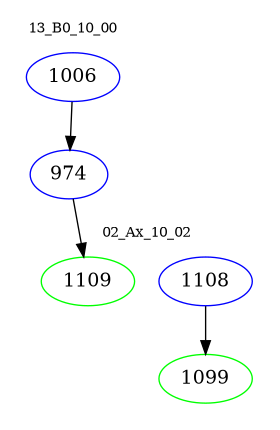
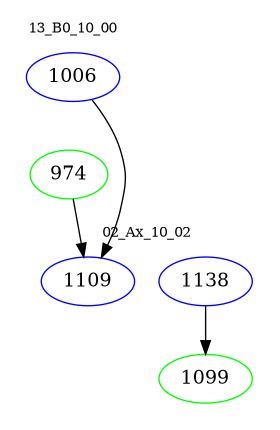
edge "1006" -> "974": now "1006" -> "1109"
node "974": color blue -> green
node "1109": color green -> blue
node "1108": label "1108" -> "1138"
